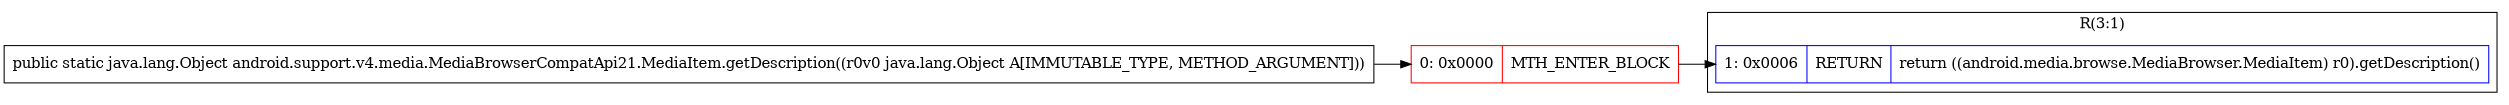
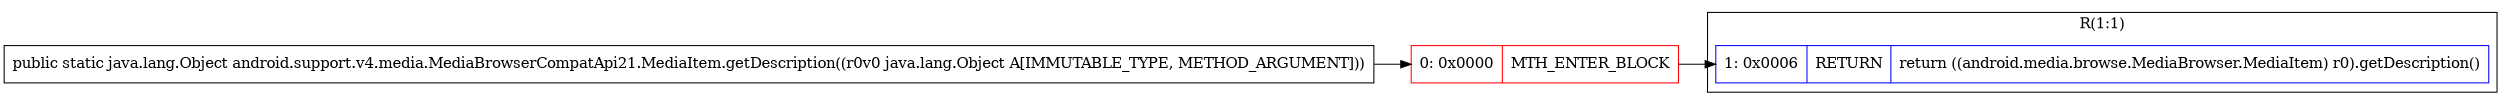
cluster "R(3:1)": label "R(3:1)" -> "R(1:1)"
